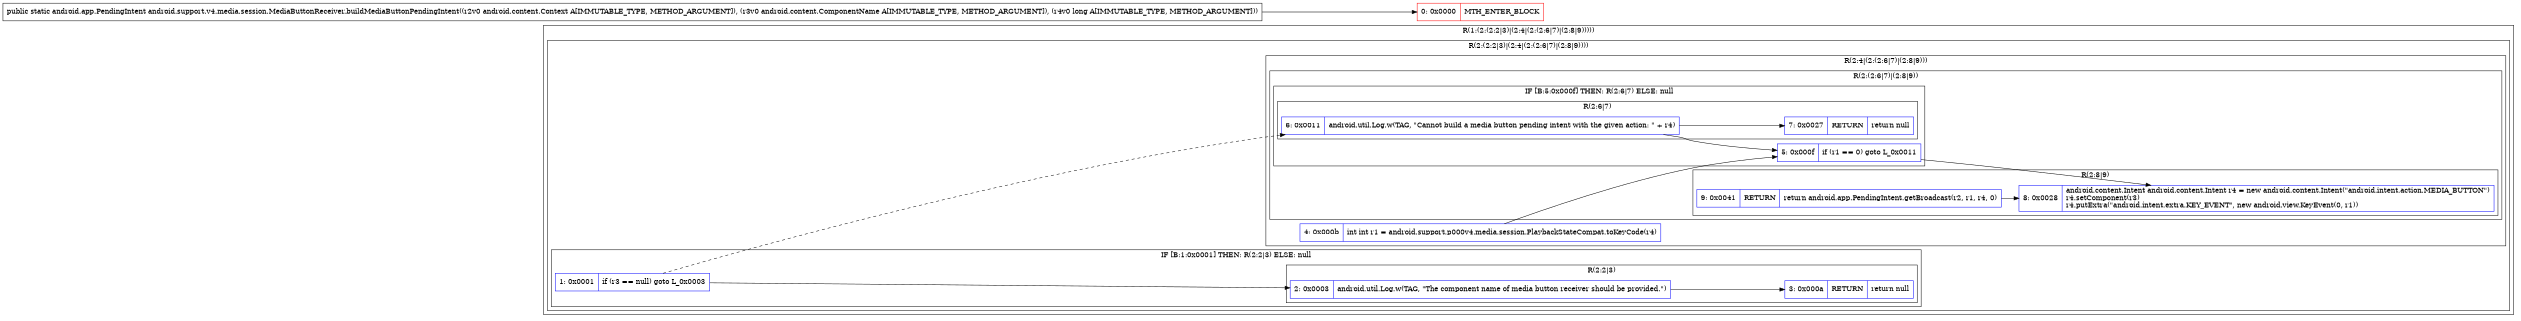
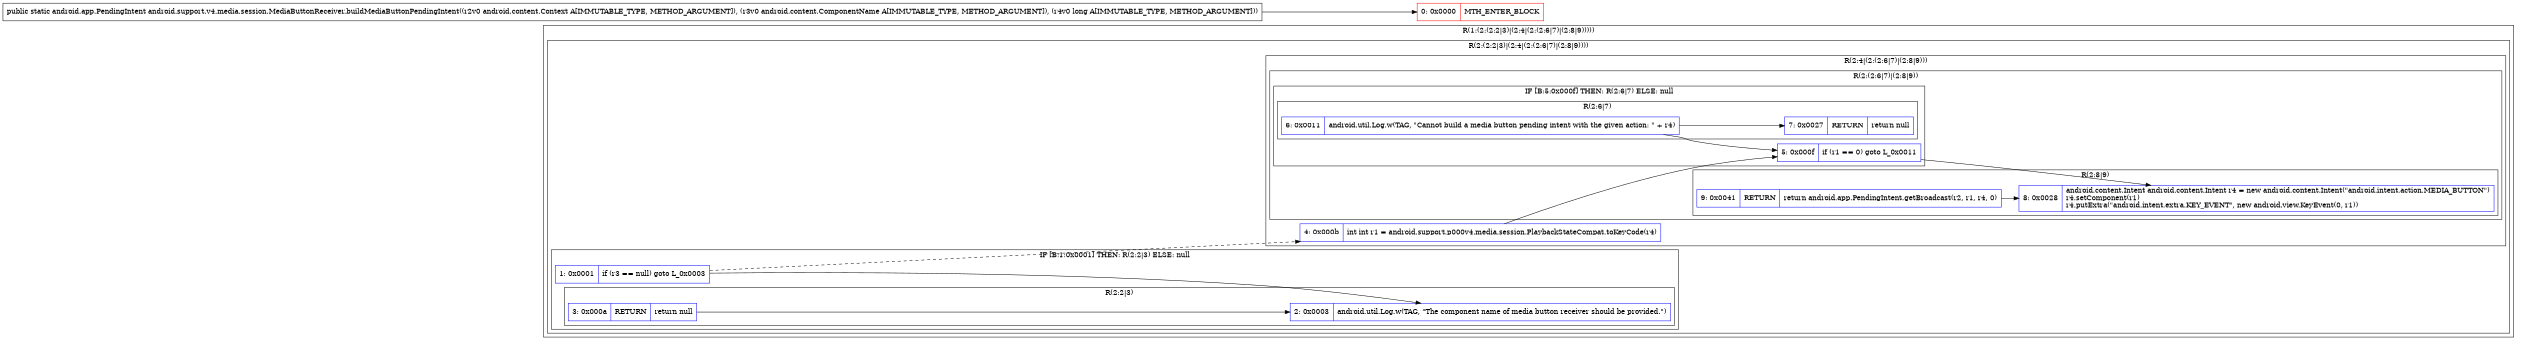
edge "1: 0x0001" -> "6: 0x0011": now "1: 0x0001" -> "4: 0x000b"
node "8: 0x0028": text "r4.setComponent(r3)" -> "r4.setComponent(r1)"
edge "2: 0x0003" -> "3: 0x000a": reversed
